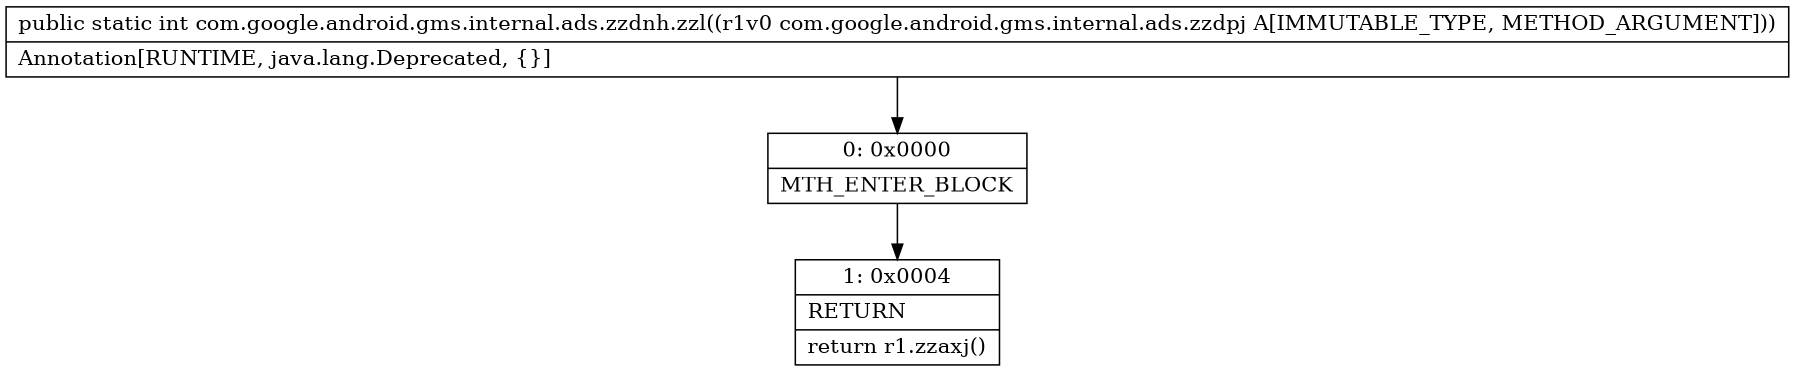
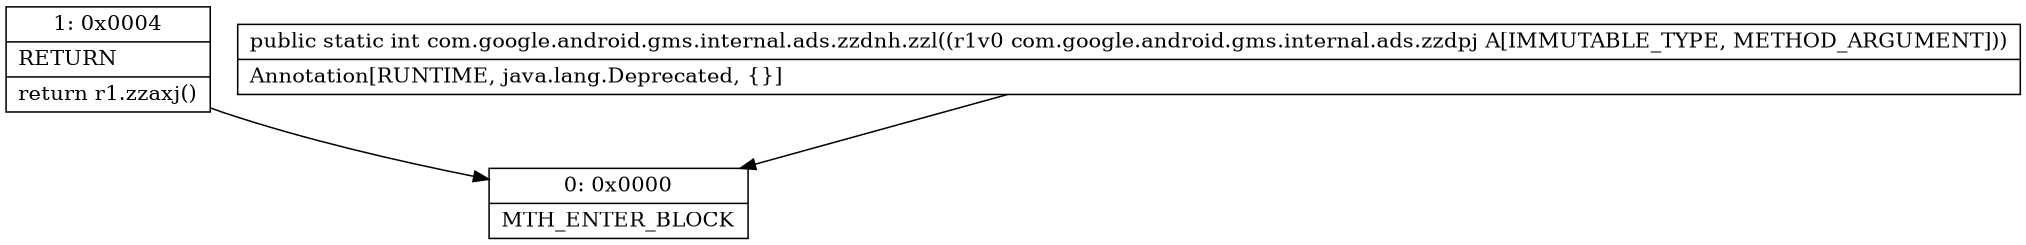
edge "0: 0x0000" -> "1: 0x0004": reversed
